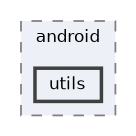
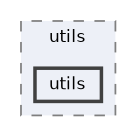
cluster "android": label "android" -> "utils"
